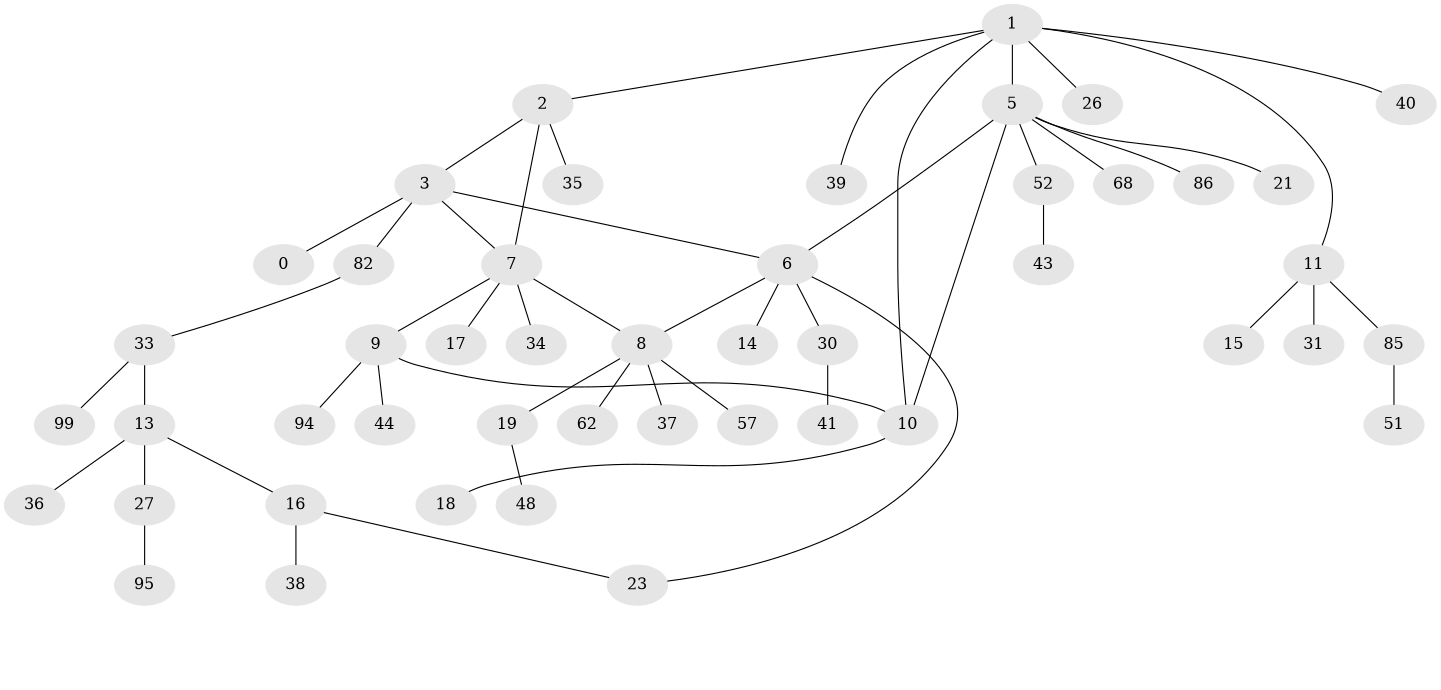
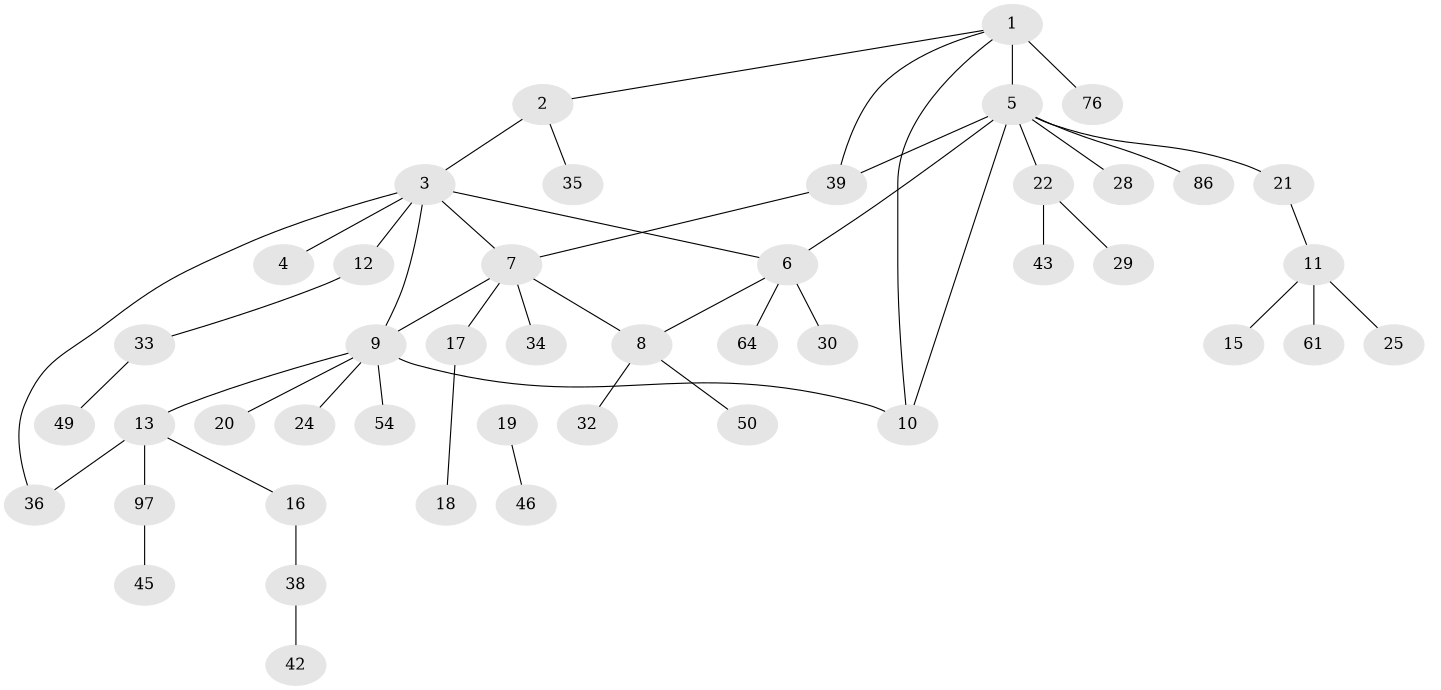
edge "1" -- "11": now "21" -- "11"
node "26": label "26" -> "76"
node "40": removed
edge "5" -- "39": added
edge "2" -- "7": now "39" -- "7"
node "52": label "52" -> "22"
node "68": label "68" -> "28"
node "0": label "0" -> "4"
node "82": label "82" -> "12"
node "29": added
edge "3" -- "9": added
edge "3" -- "36": added
node "14": label "14" -> "64"
node "31": label "31" -> "61"
node "85": label "85" -> "25"
edge "8" -- "19": removed
edge "33" -- "13": now "9" -- "13"
node "99": label "99" -> "49"
node "20": added
node "94": label "94" -> "24"
node "44": label "44" -> "54"
node "62": label "62" -> "32"
node "37": removed
node "57": label "57" -> "50"
node "41": removed
node "51": removed
edge "10" -- "18": now "17" -- "18"
node "27": label "27" -> "97"
node "48": label "48" -> "46"
node "95": label "95" -> "45"
node "23": removed
node "42": added
